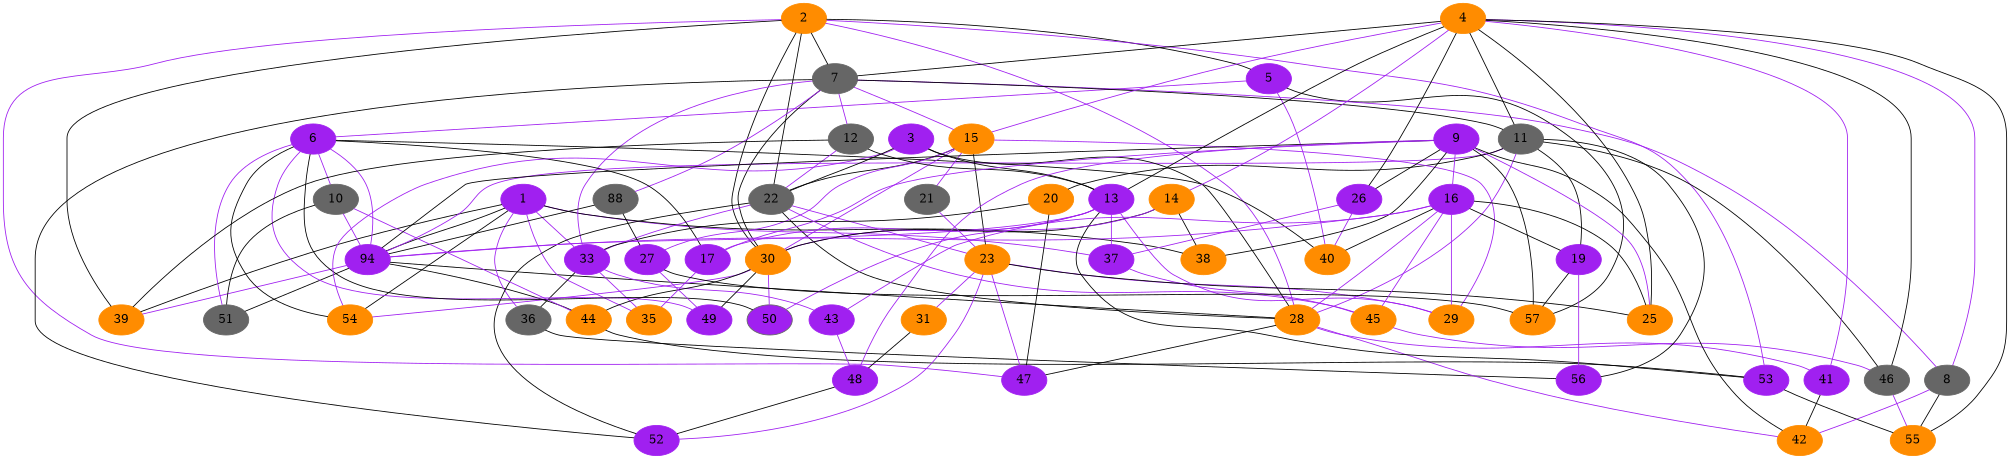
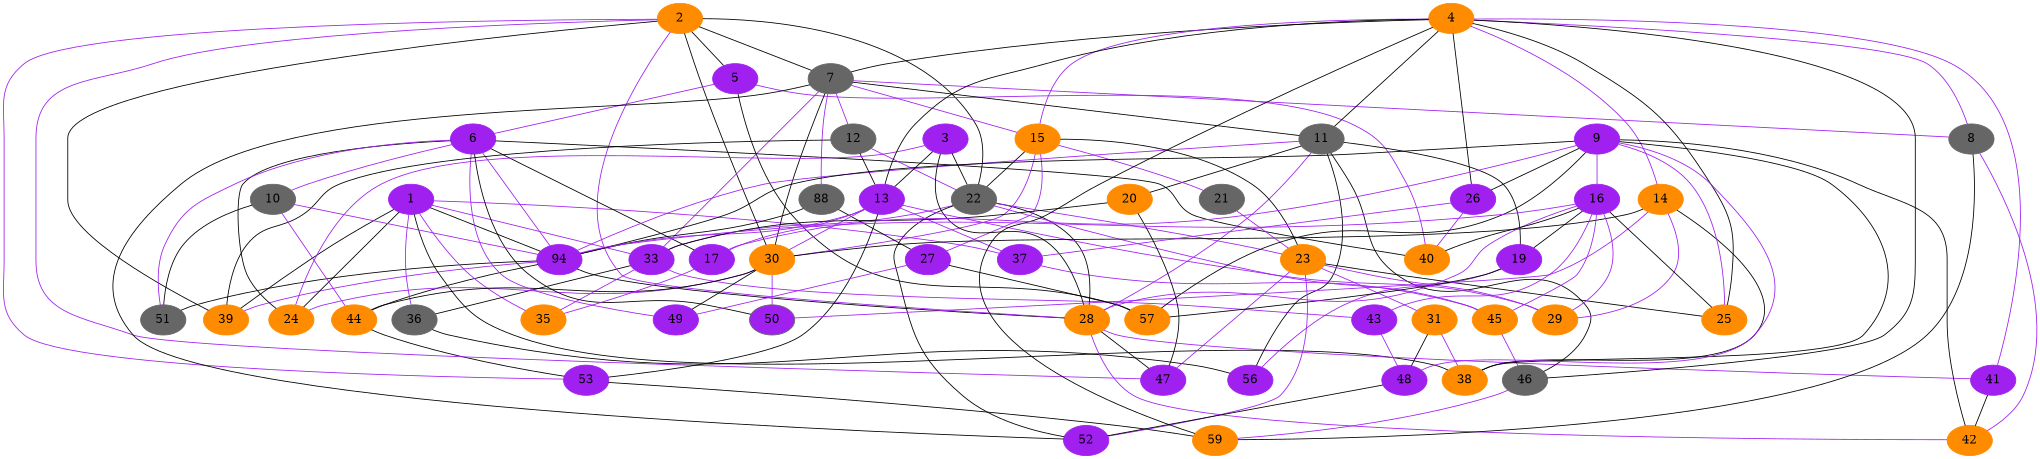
edge "15" -- "29": now "14" -- "29"
node "54": label "54" -> "24"
edge "31" -- "38": added
node "55": label "55" -> "59"
